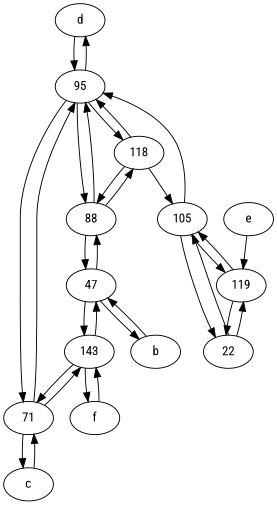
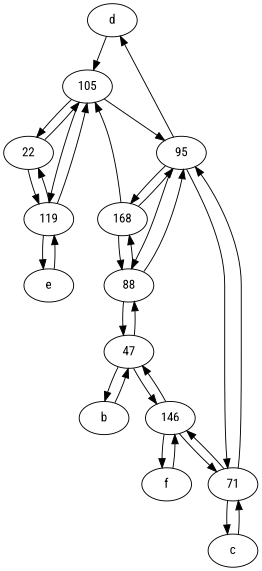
edge "d" -> "95": now "d" -> "105"
node "118": label "118" -> "168"
edge "119" -> "e": added
node "143": label "143" -> "146"
